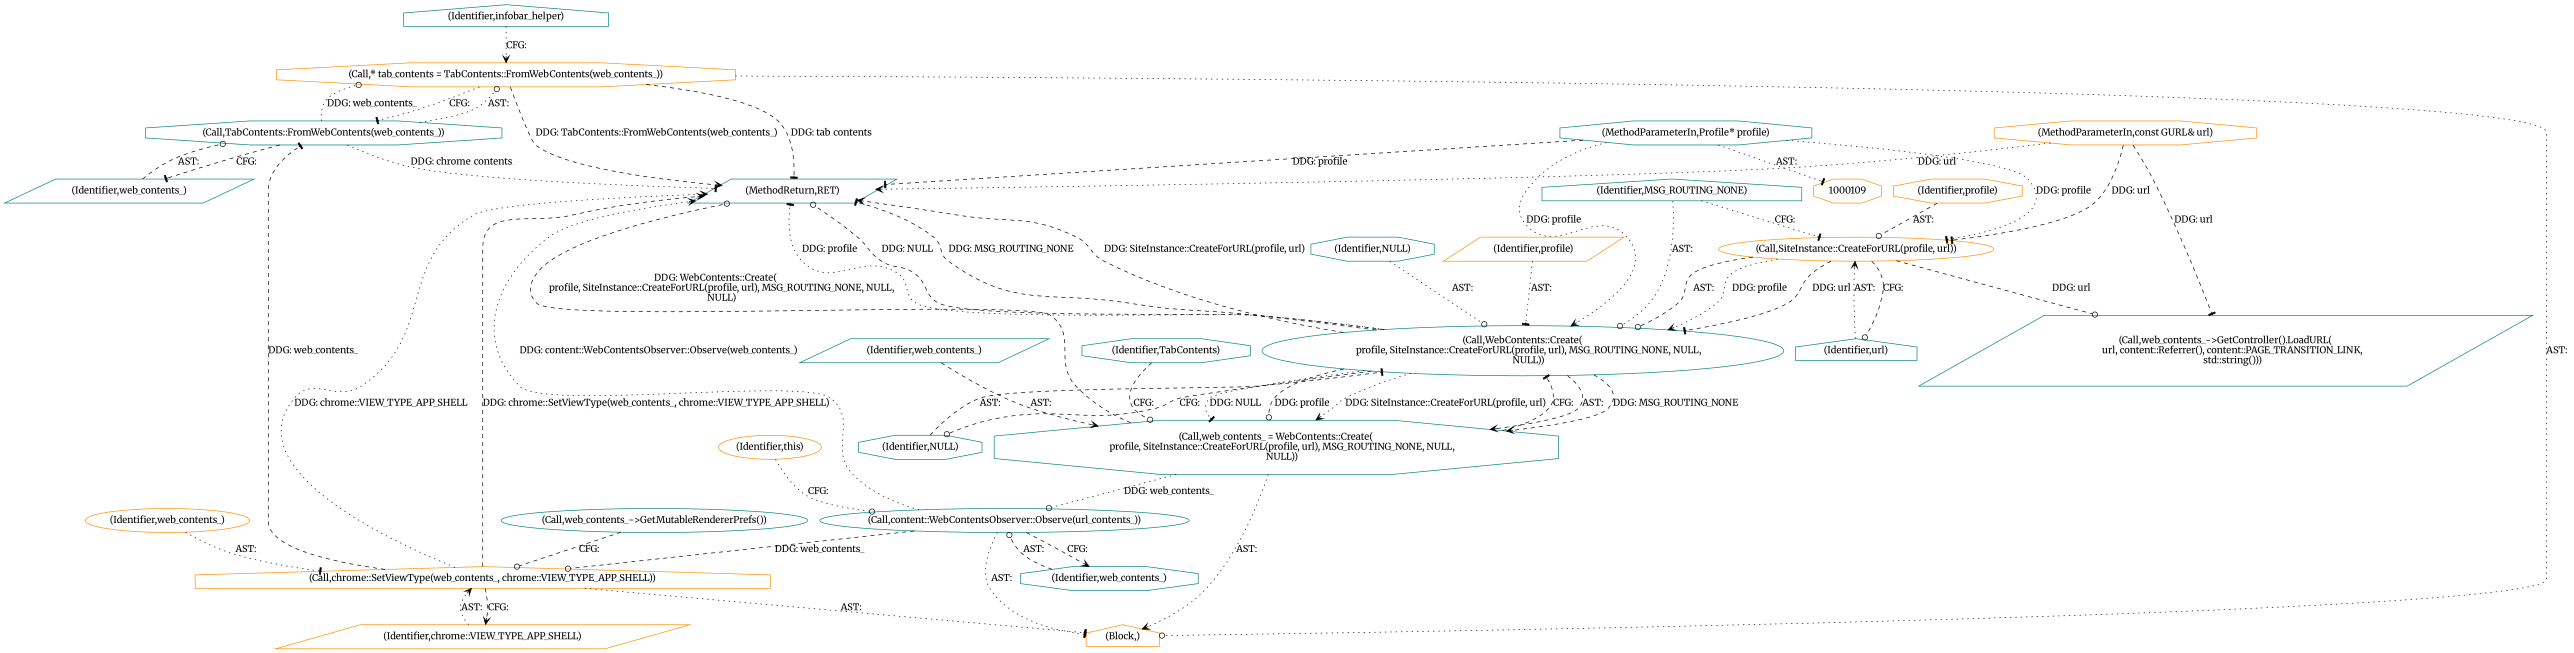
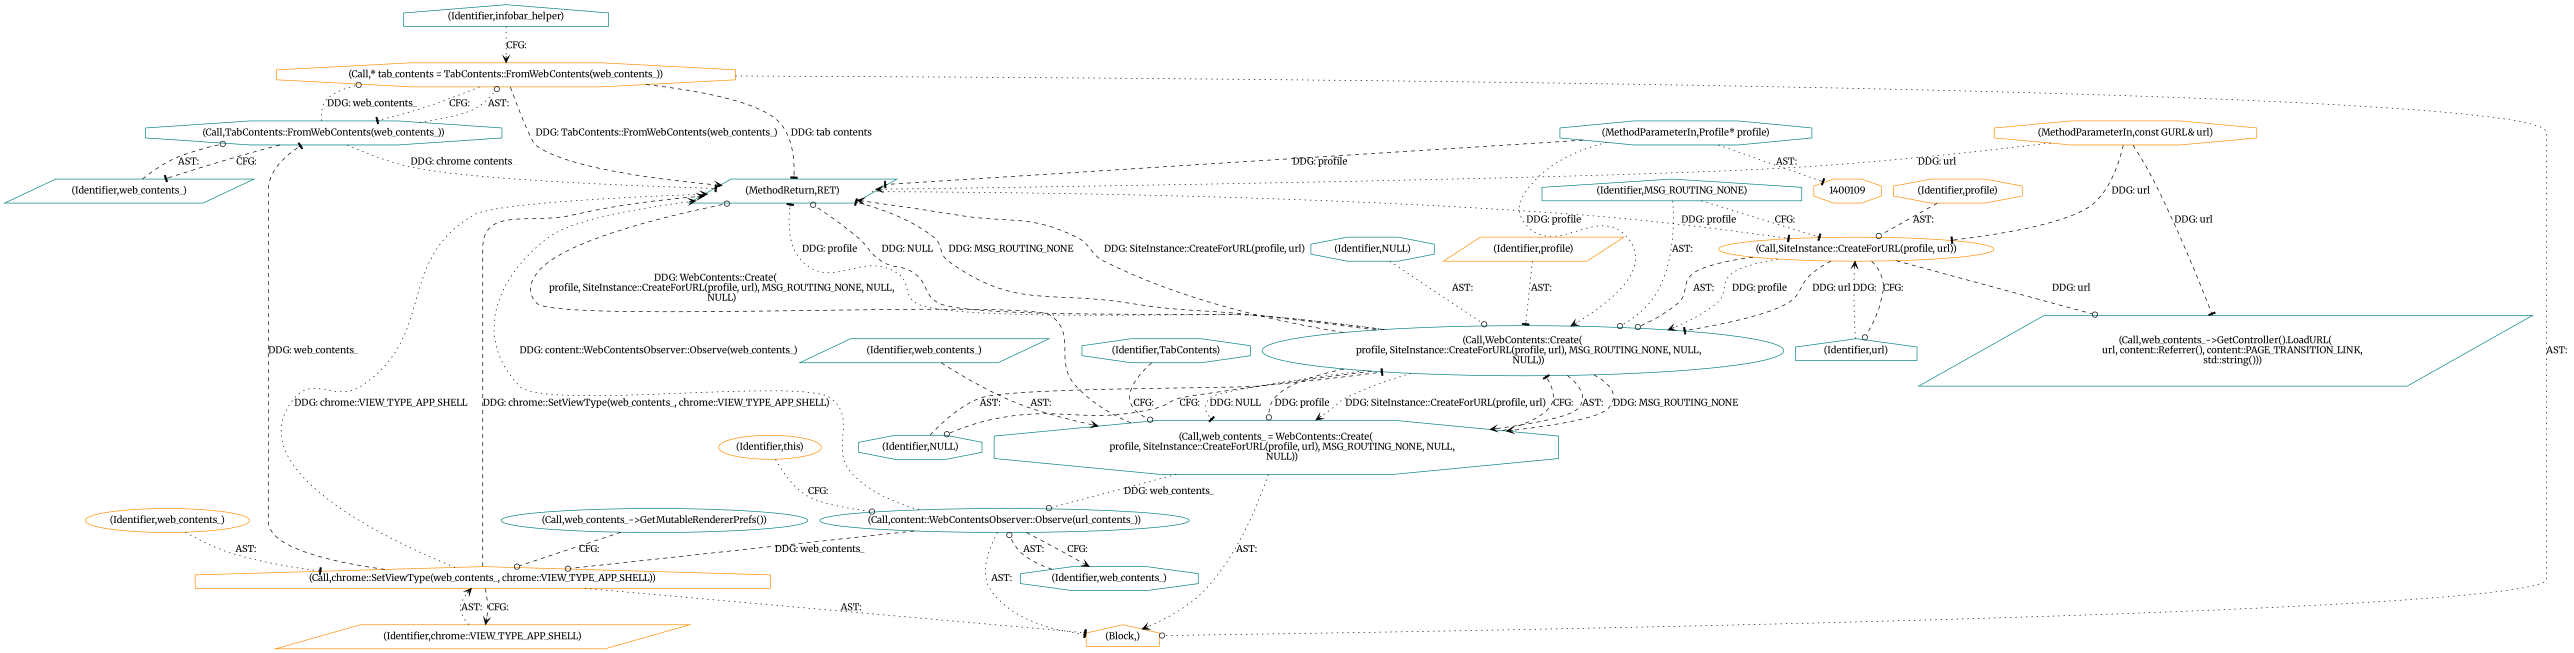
edge "(MethodParameterIn,Profile* profile)" -> "(Call,SiteInstance::CreateForURL(profile, url))": now "(MethodReturn,RET)" -> "(Call,SiteInstance::CreateForURL(profile, url))"
node "1000109": label "1000109" -> "1400109"
edge "(Identifier,url)" -> "(Call,SiteInstance::CreateForURL(profile, url))": label "AST: " -> "DDG: "
